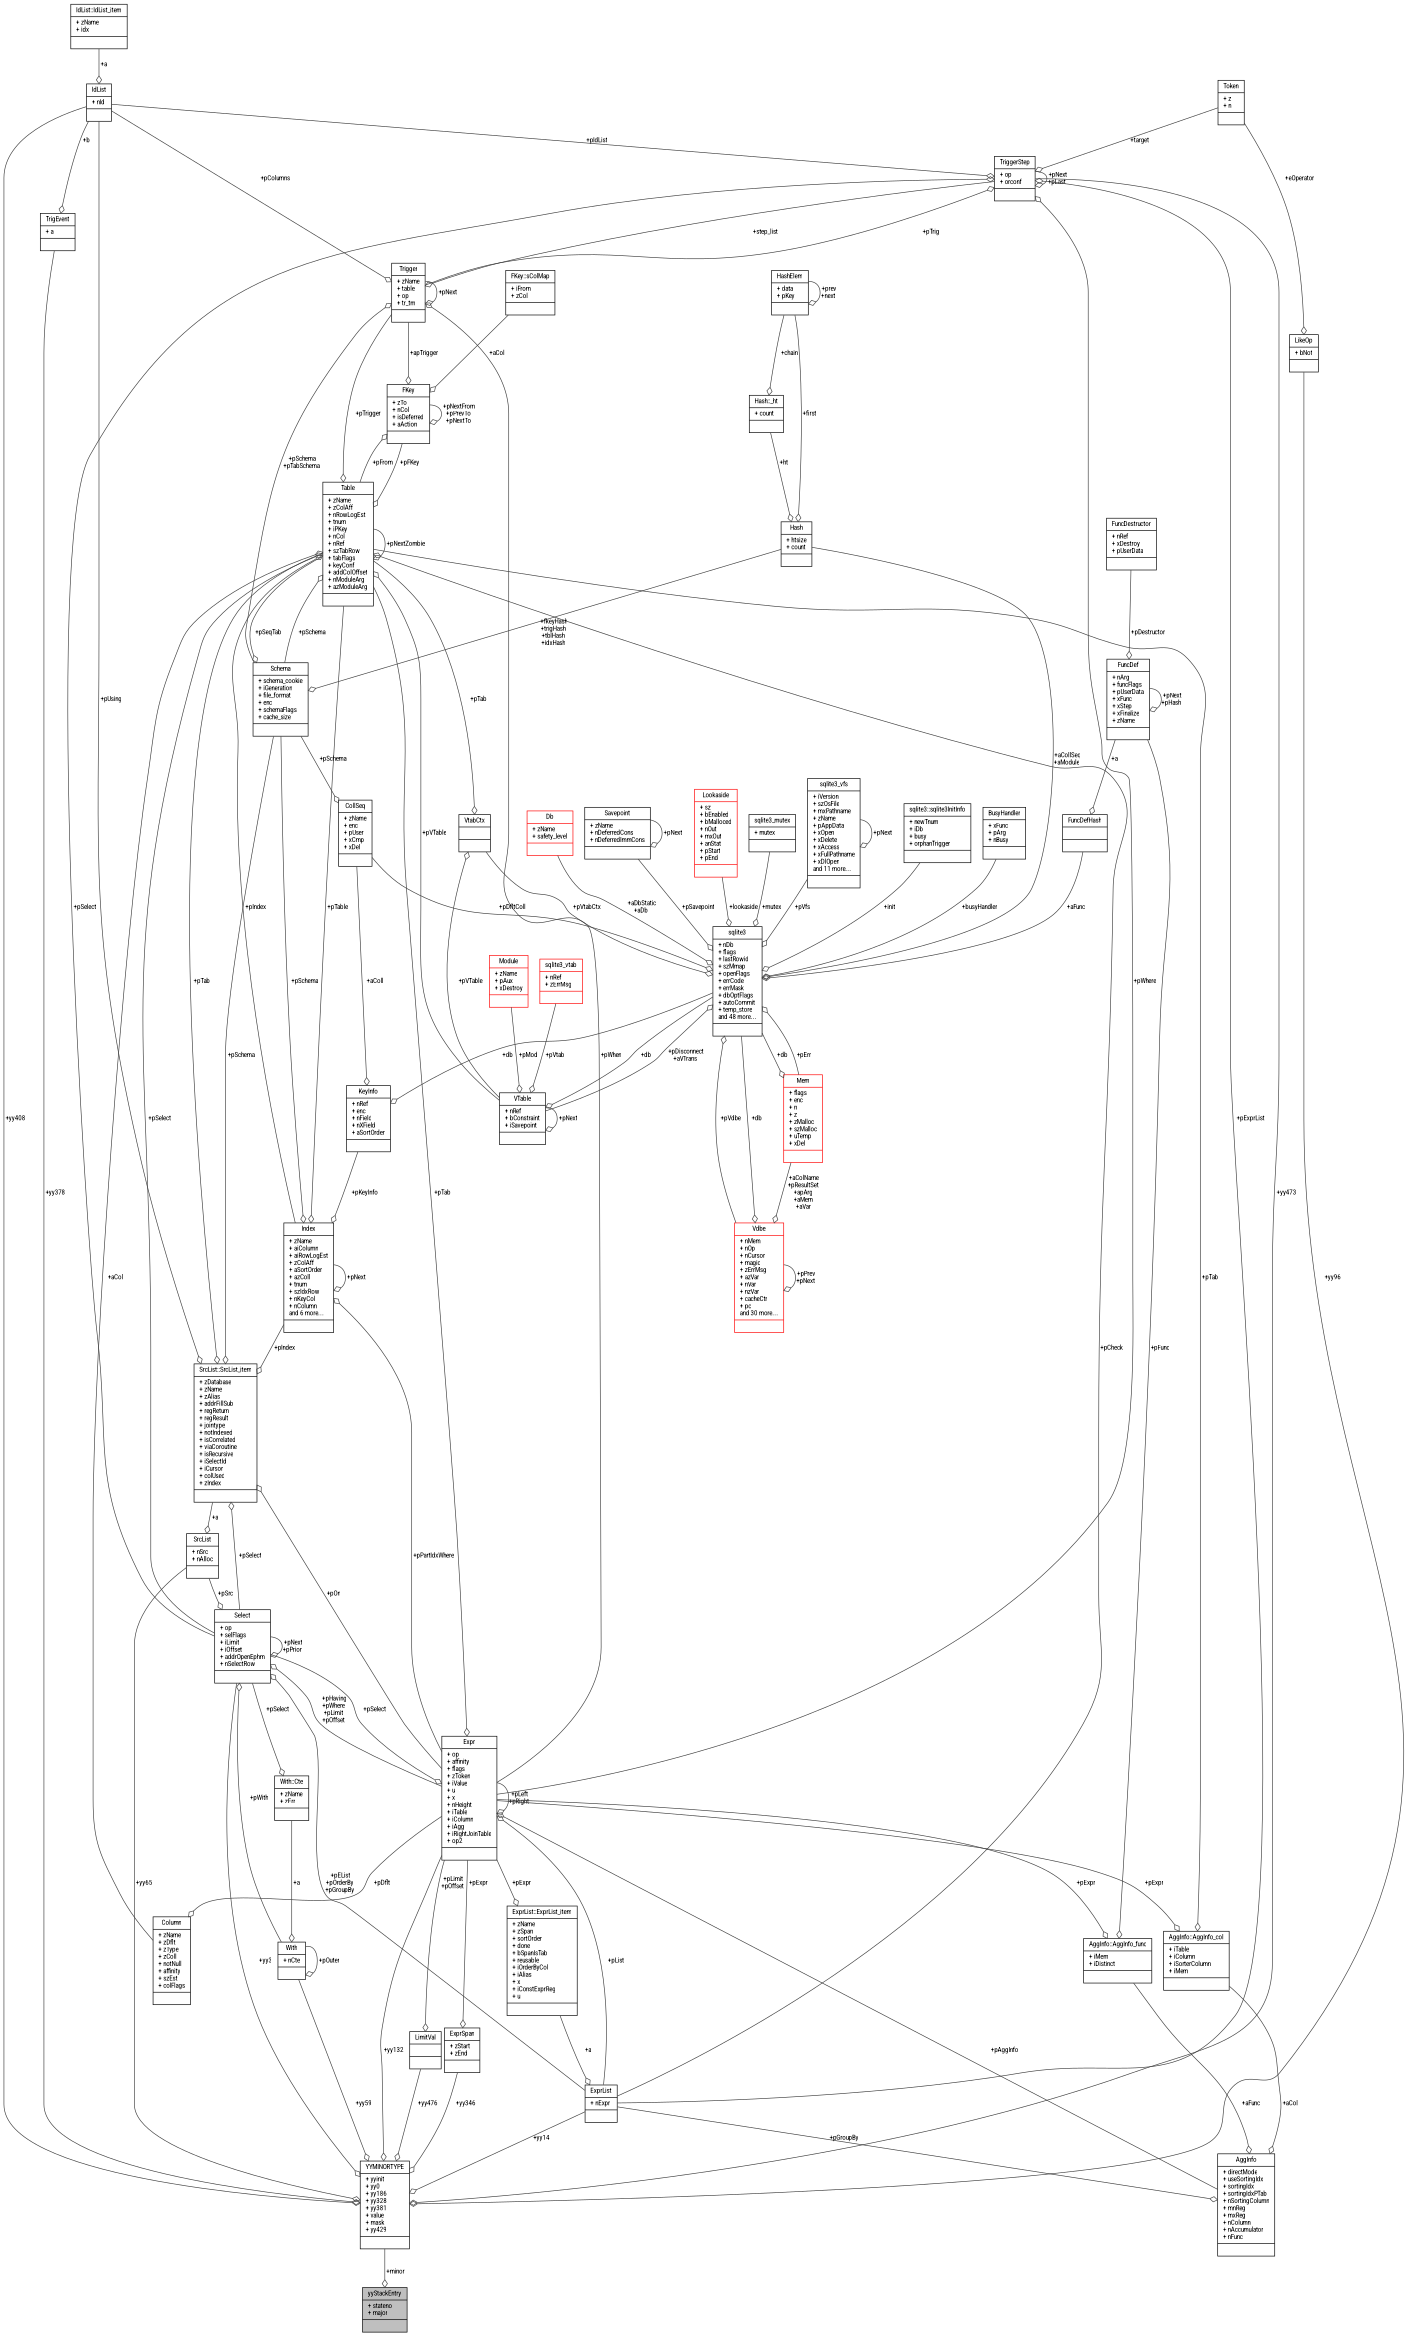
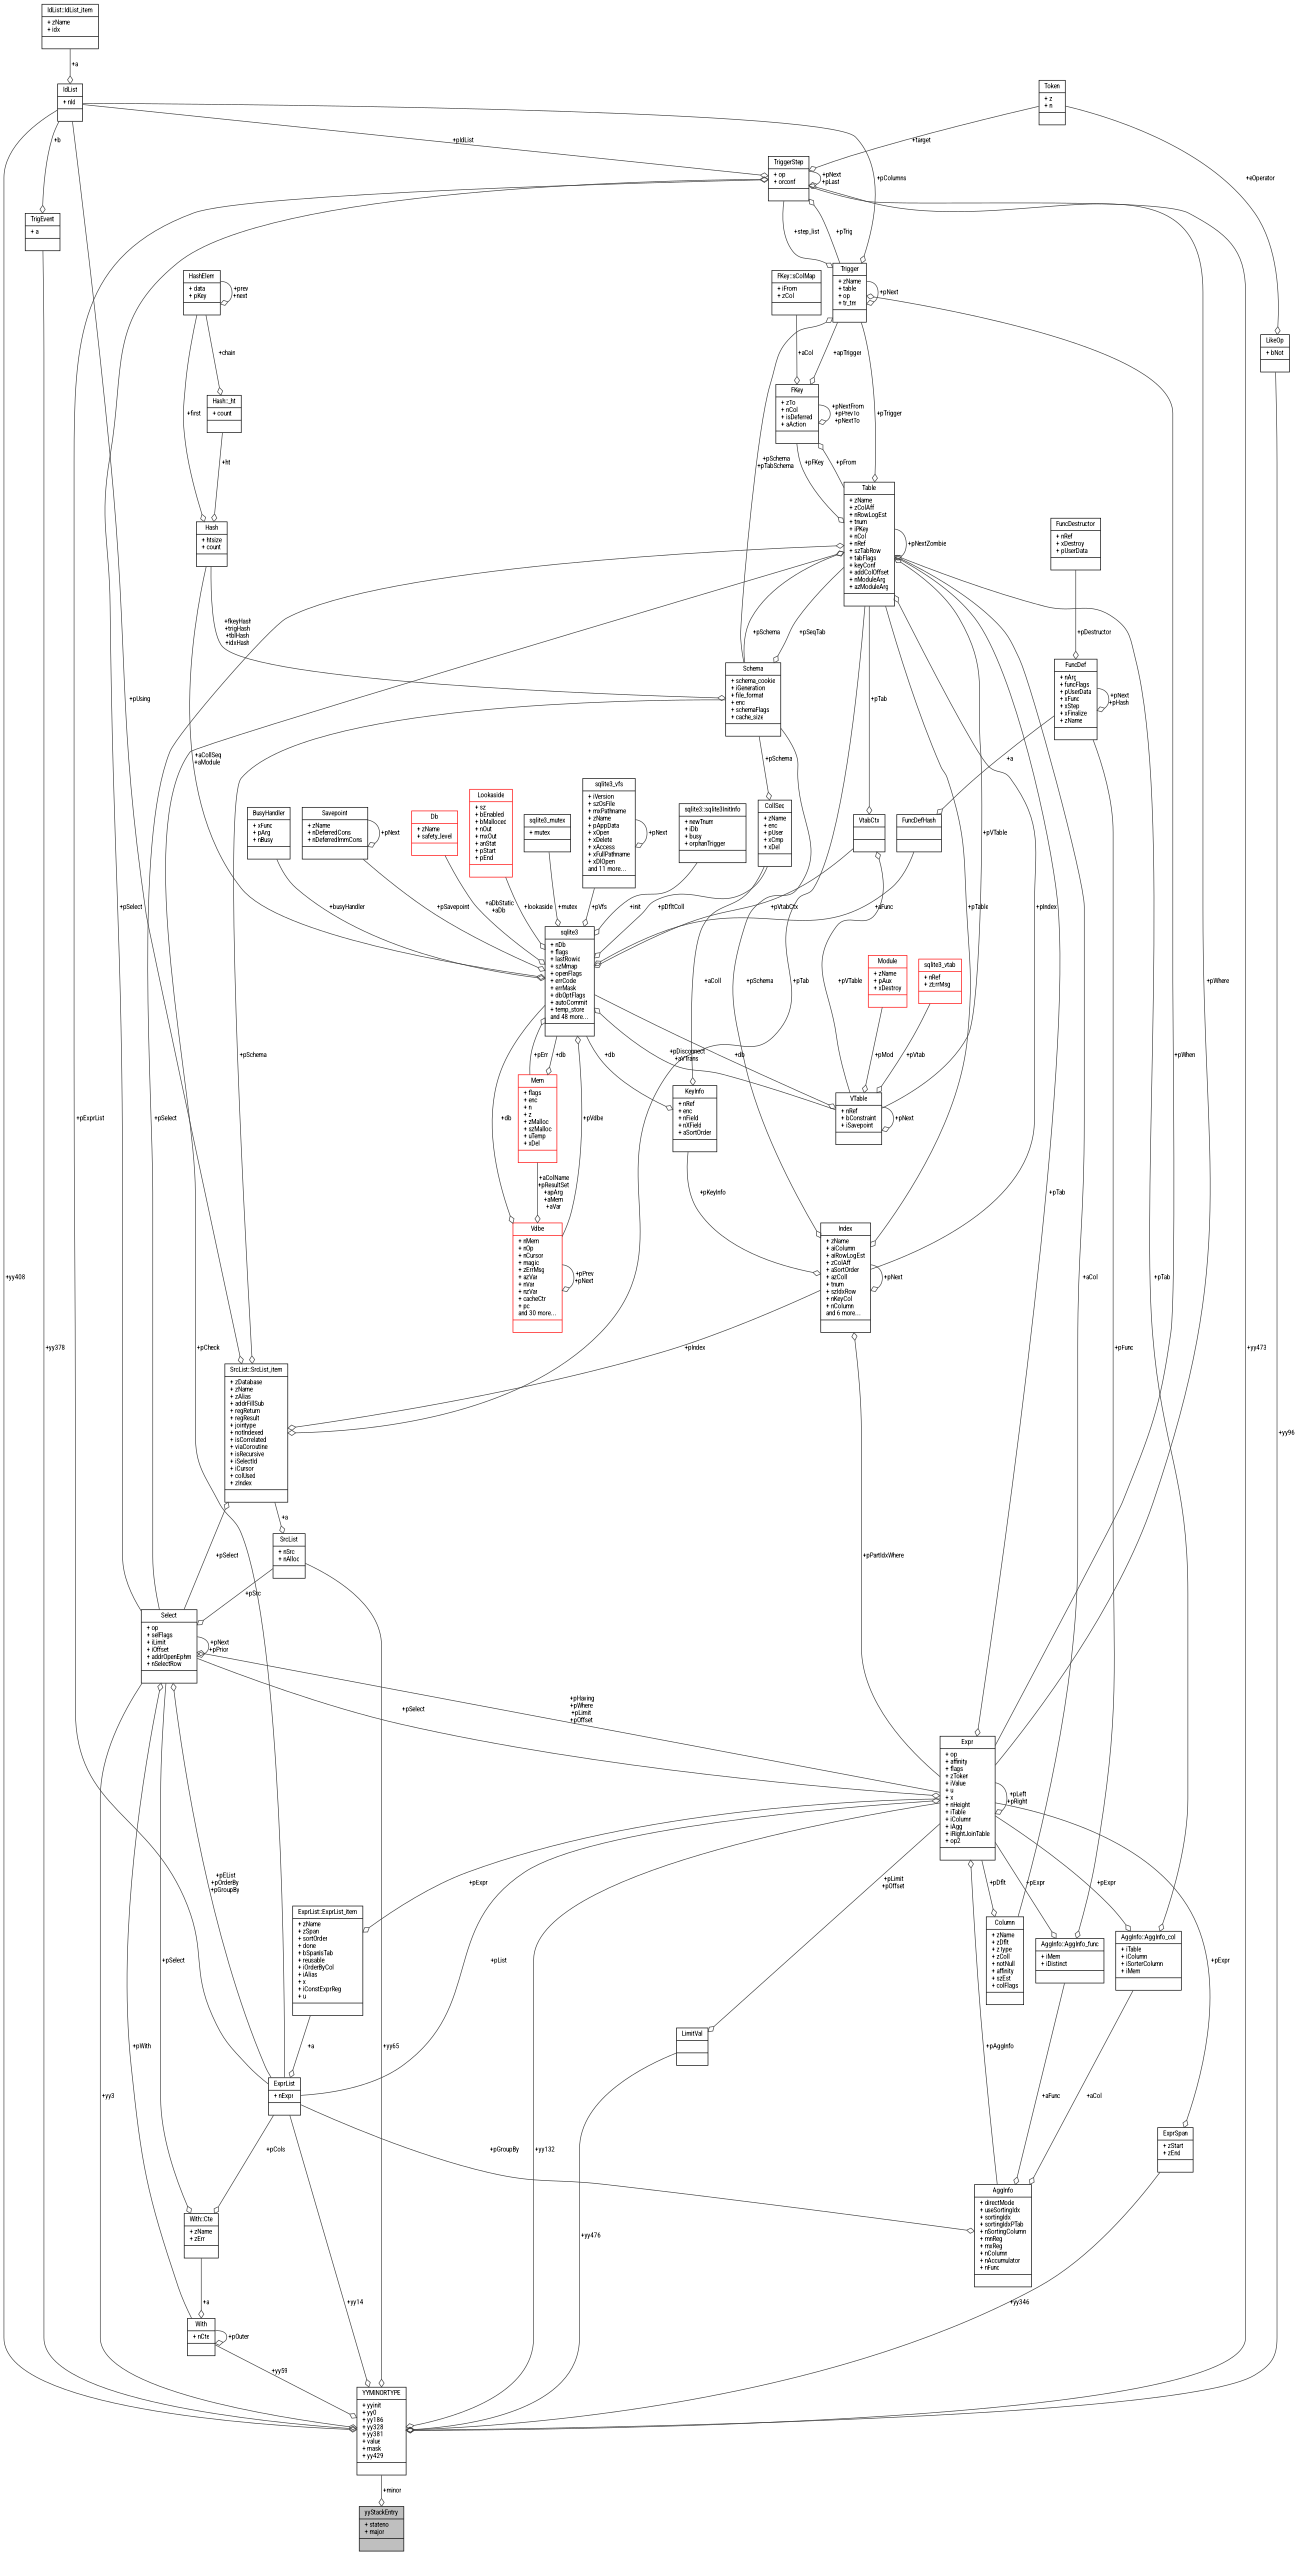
edge "Expr" -> "SrcList::SrcList_item": removed, label "+pOn"
edge "ExprList" -> "With::Cte": added, label "+pCols"
